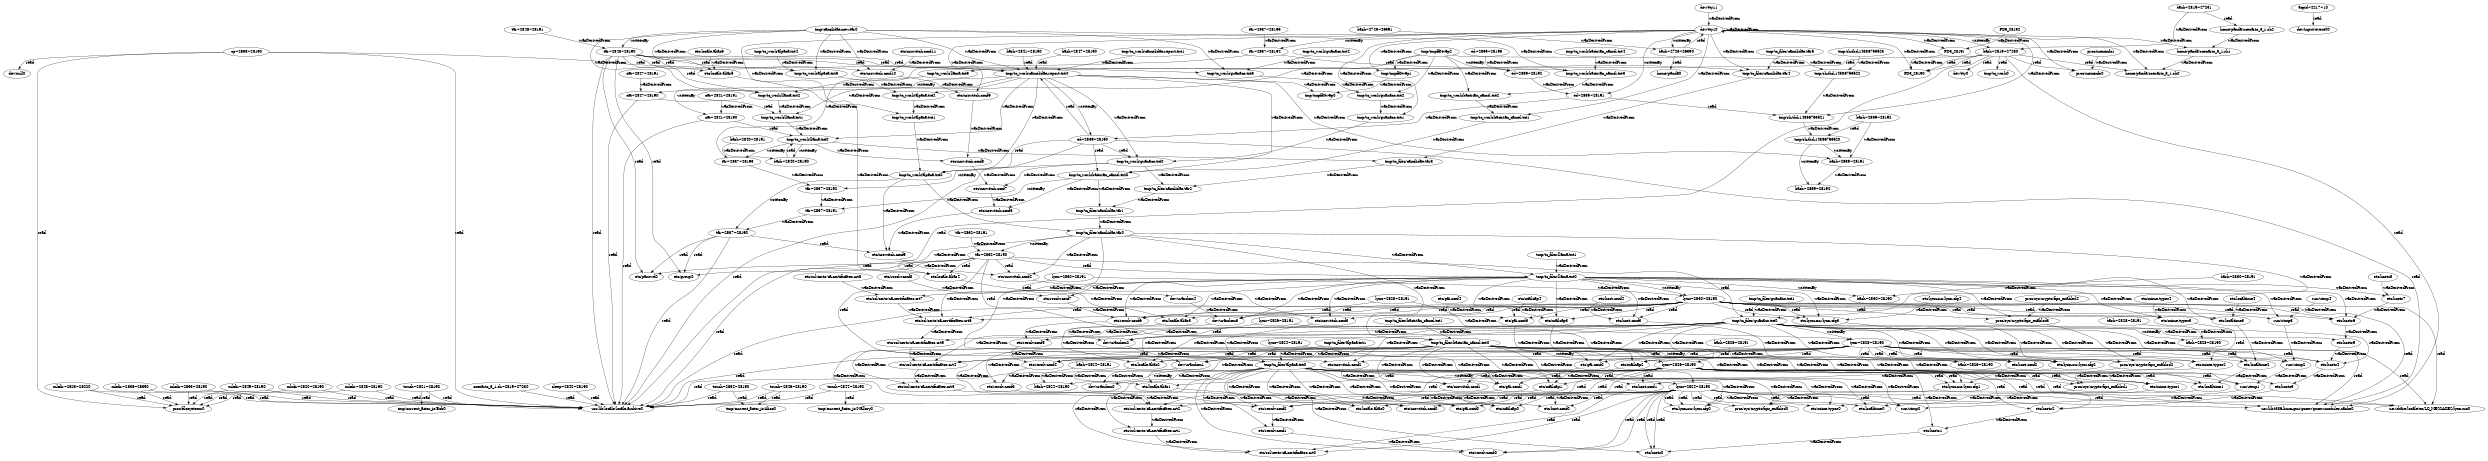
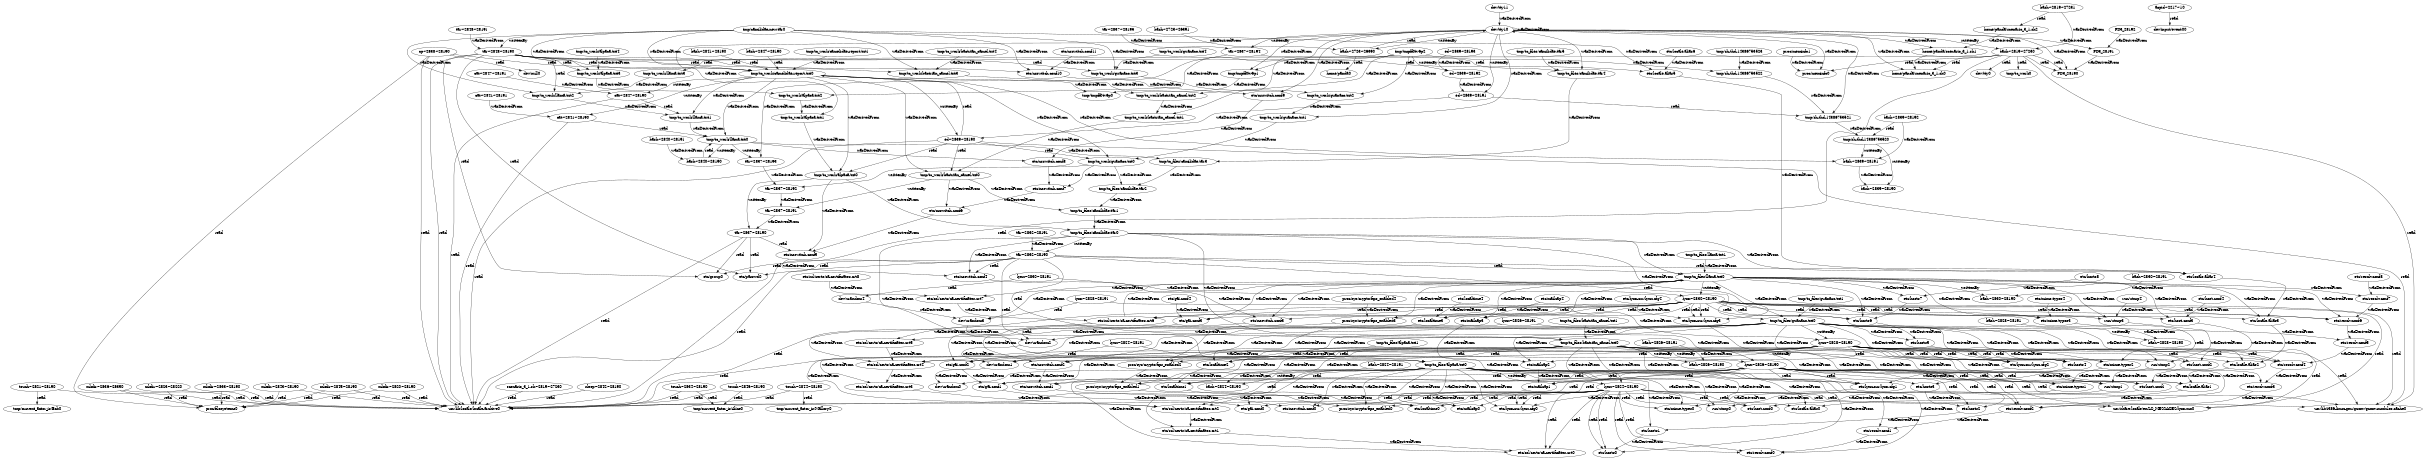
edge "tmp/tc_files/llama.txt0" -> "etc/ssl/certs/ca-certificates.crt6": reversed
edge "lynx~2828~28190" -> "etc/localtime2": label "read" -> "writtenBy"
